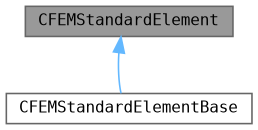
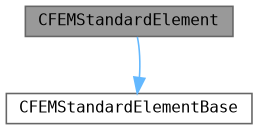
edge "CFEMStandardElementBase" -> "CFEMStandardElement": reversed
